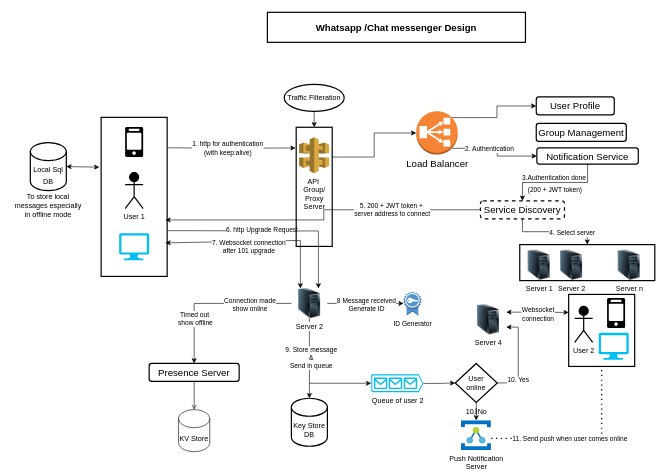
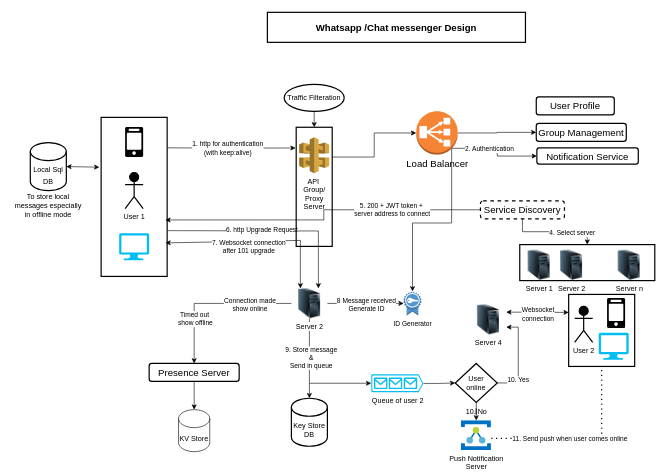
edge "Load Balancer" -> "User Profile": now "Load Balancer" -> "ID Generator"
edge "Load Balancer" -> "Group Management": added
edge "Notification Service" -> "Service Discovery": removed, label "3.Authentication done (200 + JWT token)"
edge "Presence Server" -> "KV Store": arrowhead open -> classic
